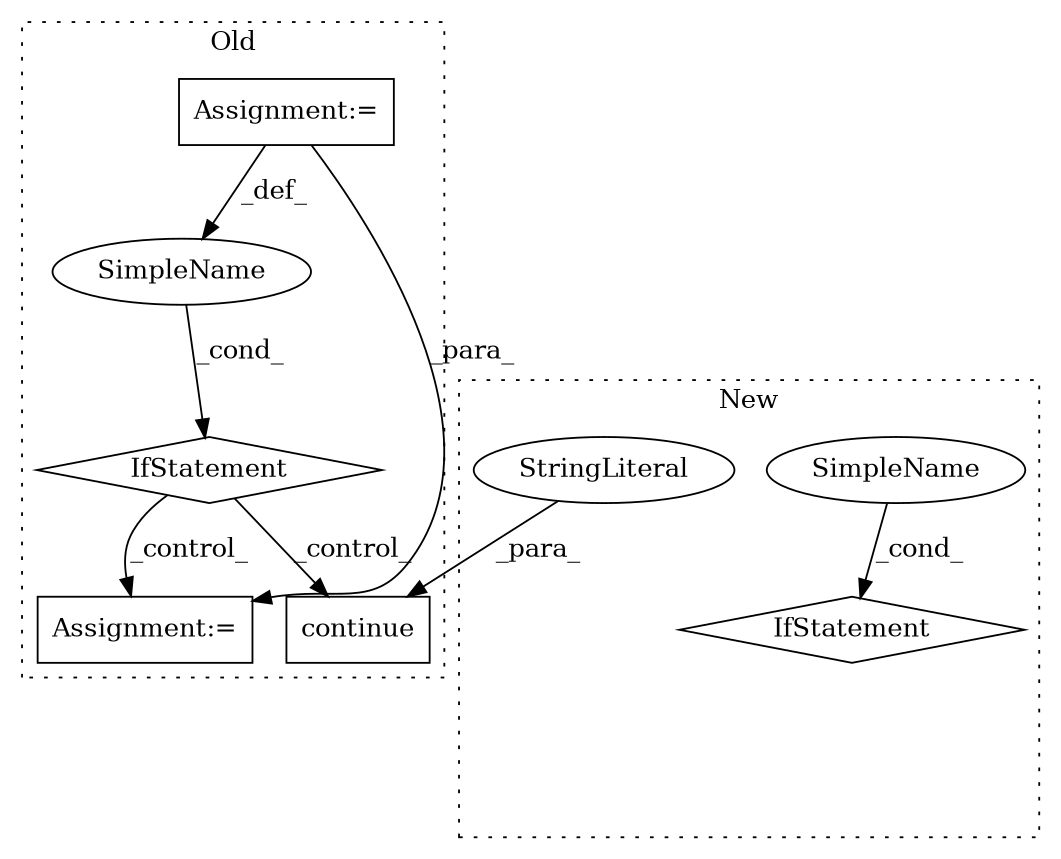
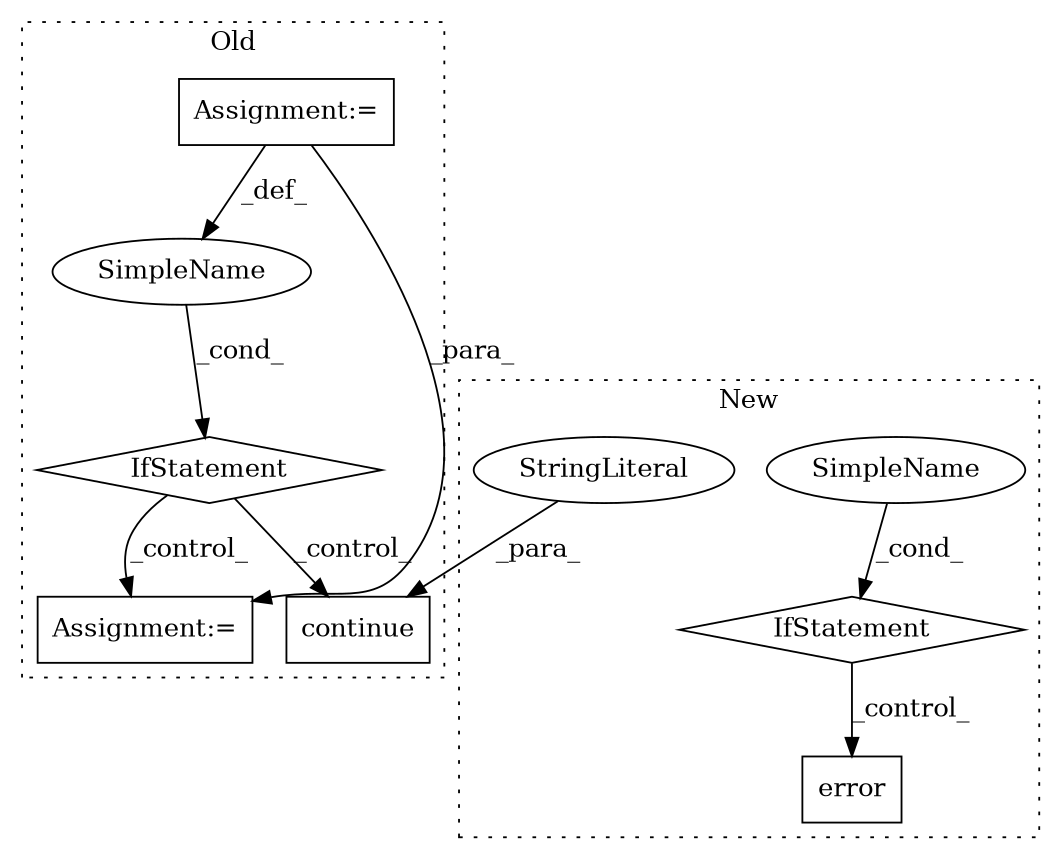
node "error": added
